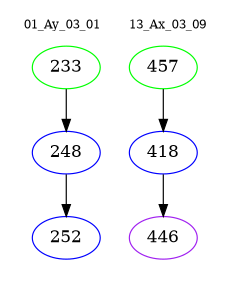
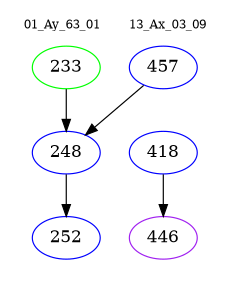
cluster "01_Ay_03_01": label "01_Ay_03_01" -> "01_Ay_63_01"
node "457": color green -> blue
edge "457" -> "418": now "457" -> "248"
